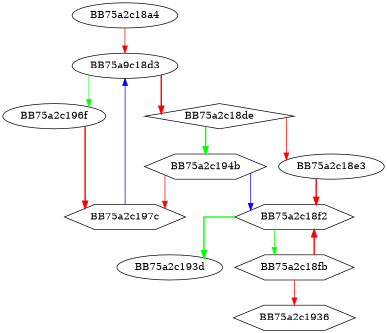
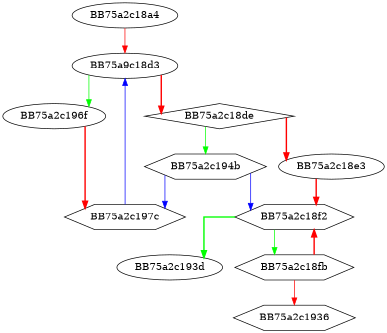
edge "BB75a2c18de" -> "BB75a2c18e3": style solid -> bold
edge "BB75a2c18de" -> "BB75a2c194b": style bold -> solid
edge "BB75a2c194b" -> "BB75a2c197c": color red -> blue
